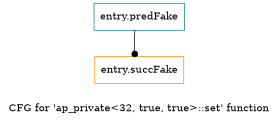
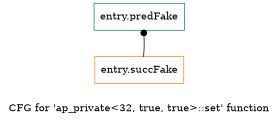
edge "entry.predFake" -> "entry.succFake": reversed
